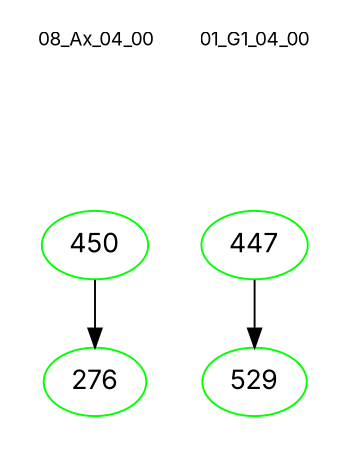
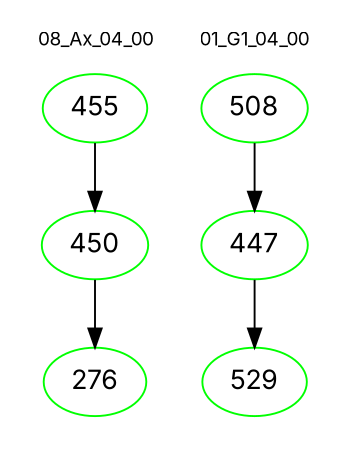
node "455": added
node "508": added
